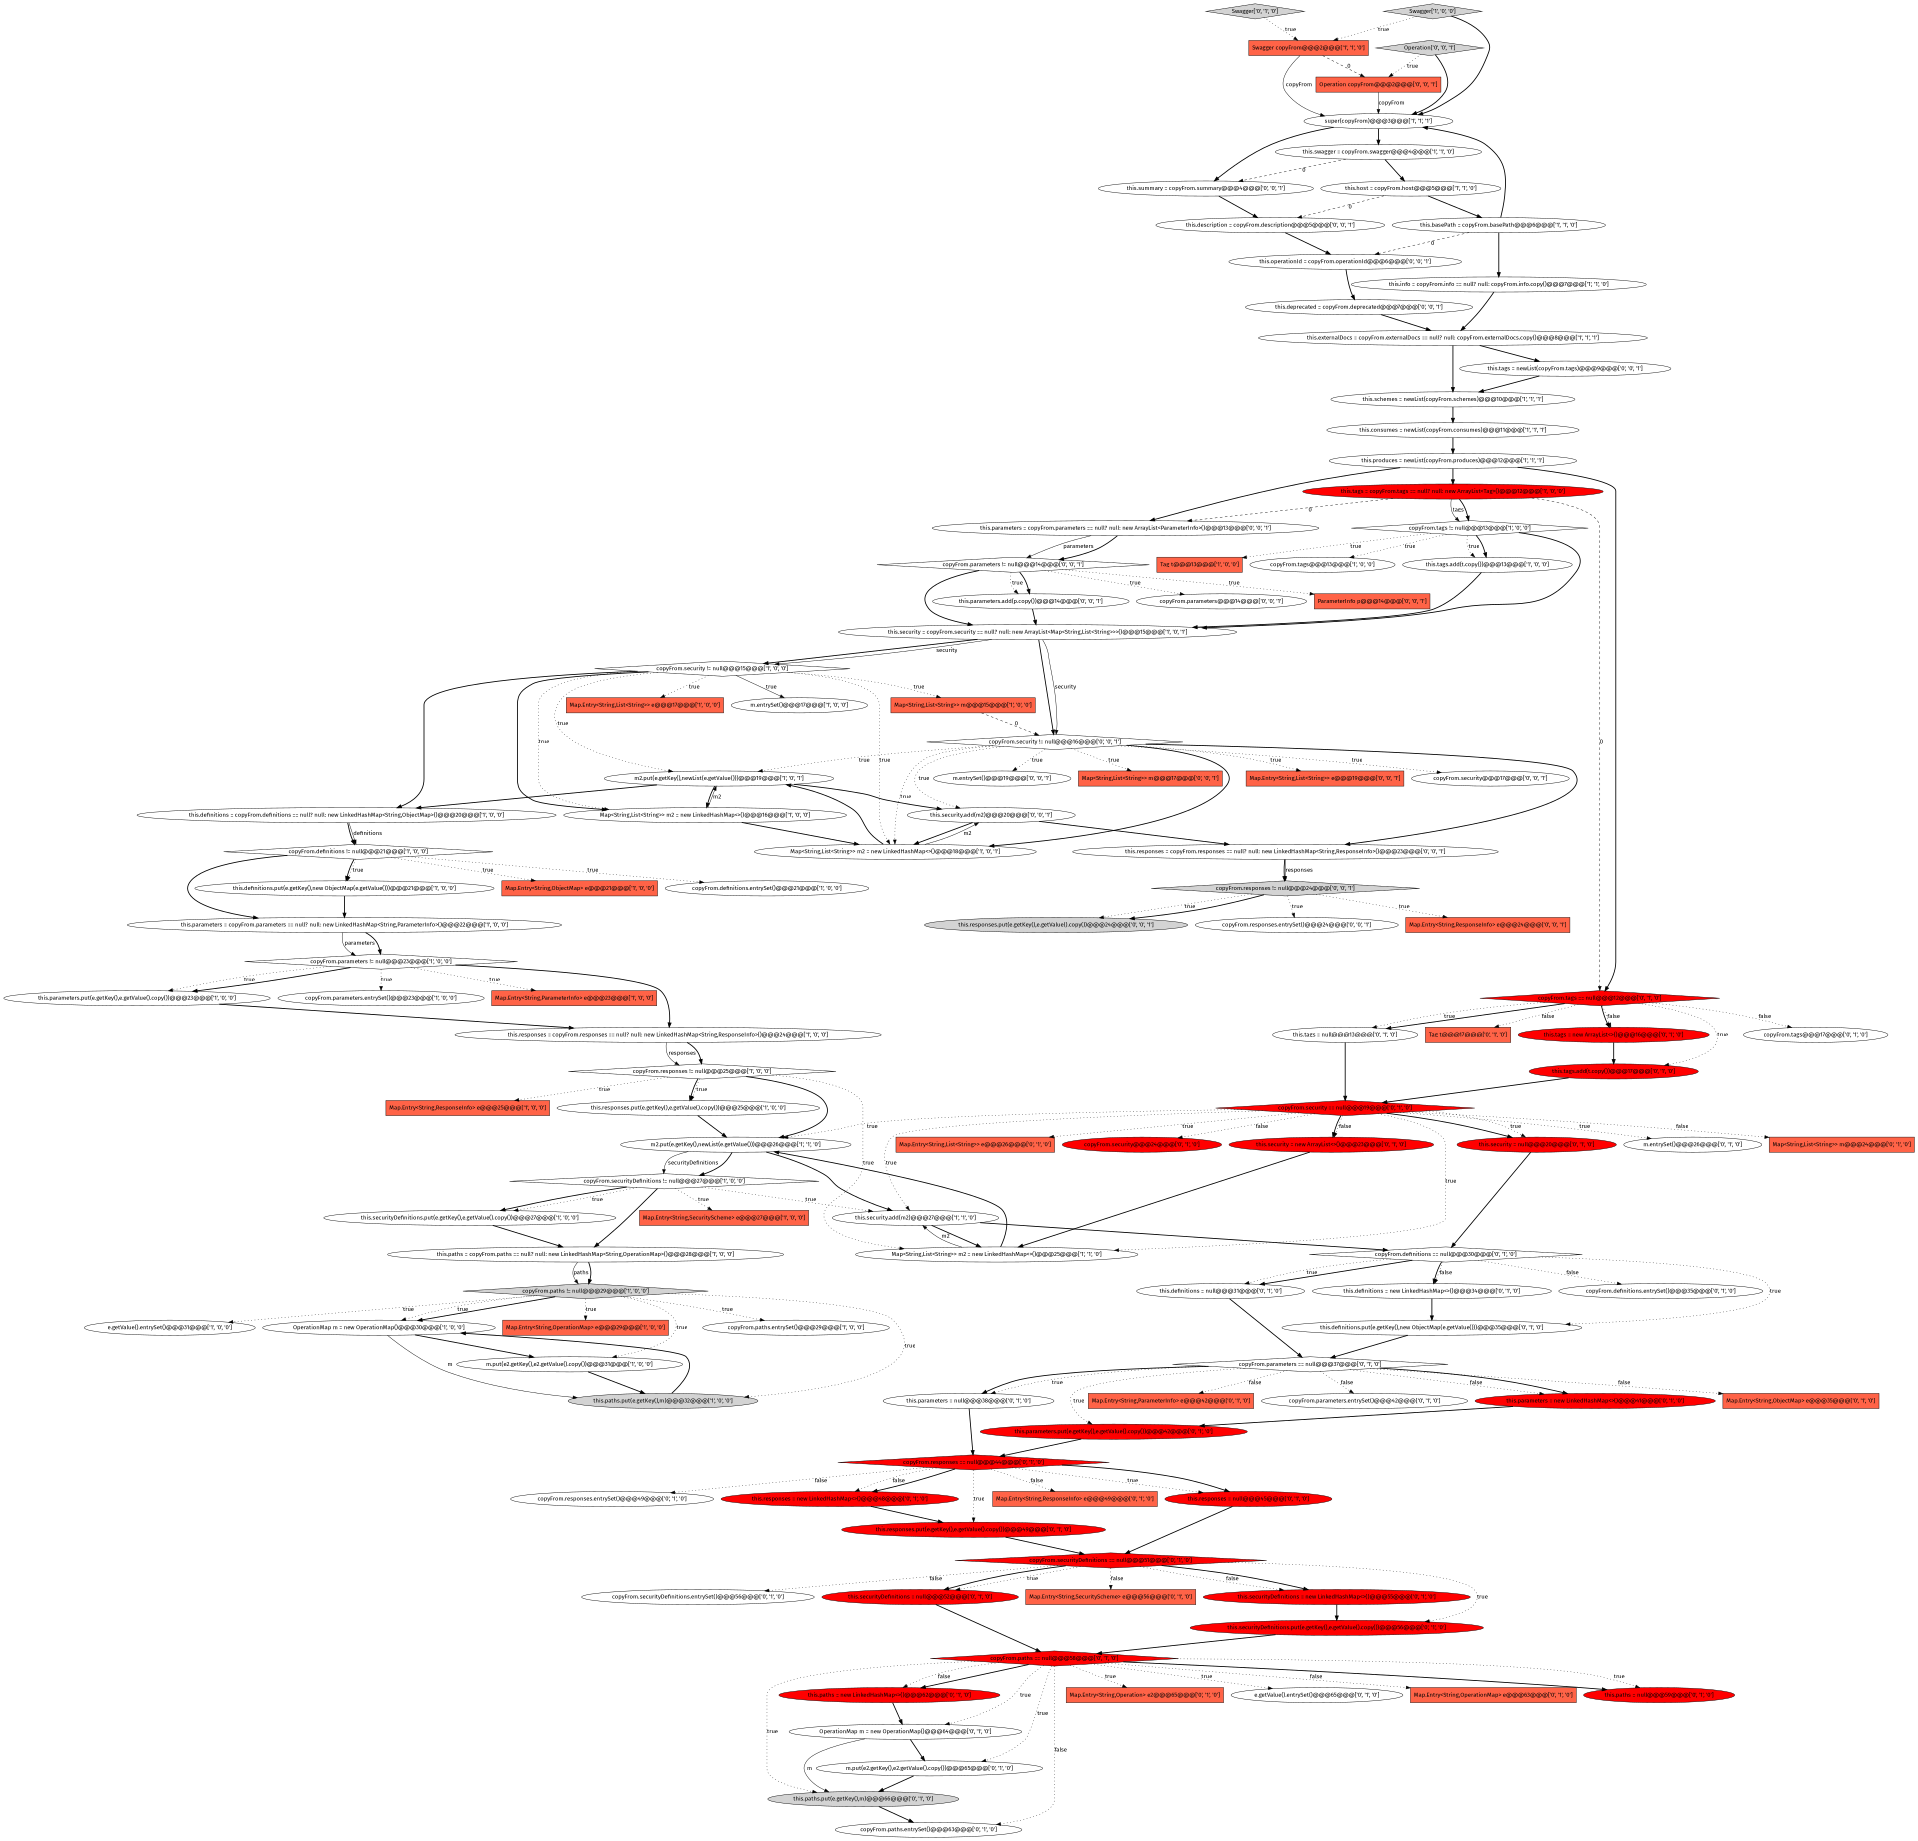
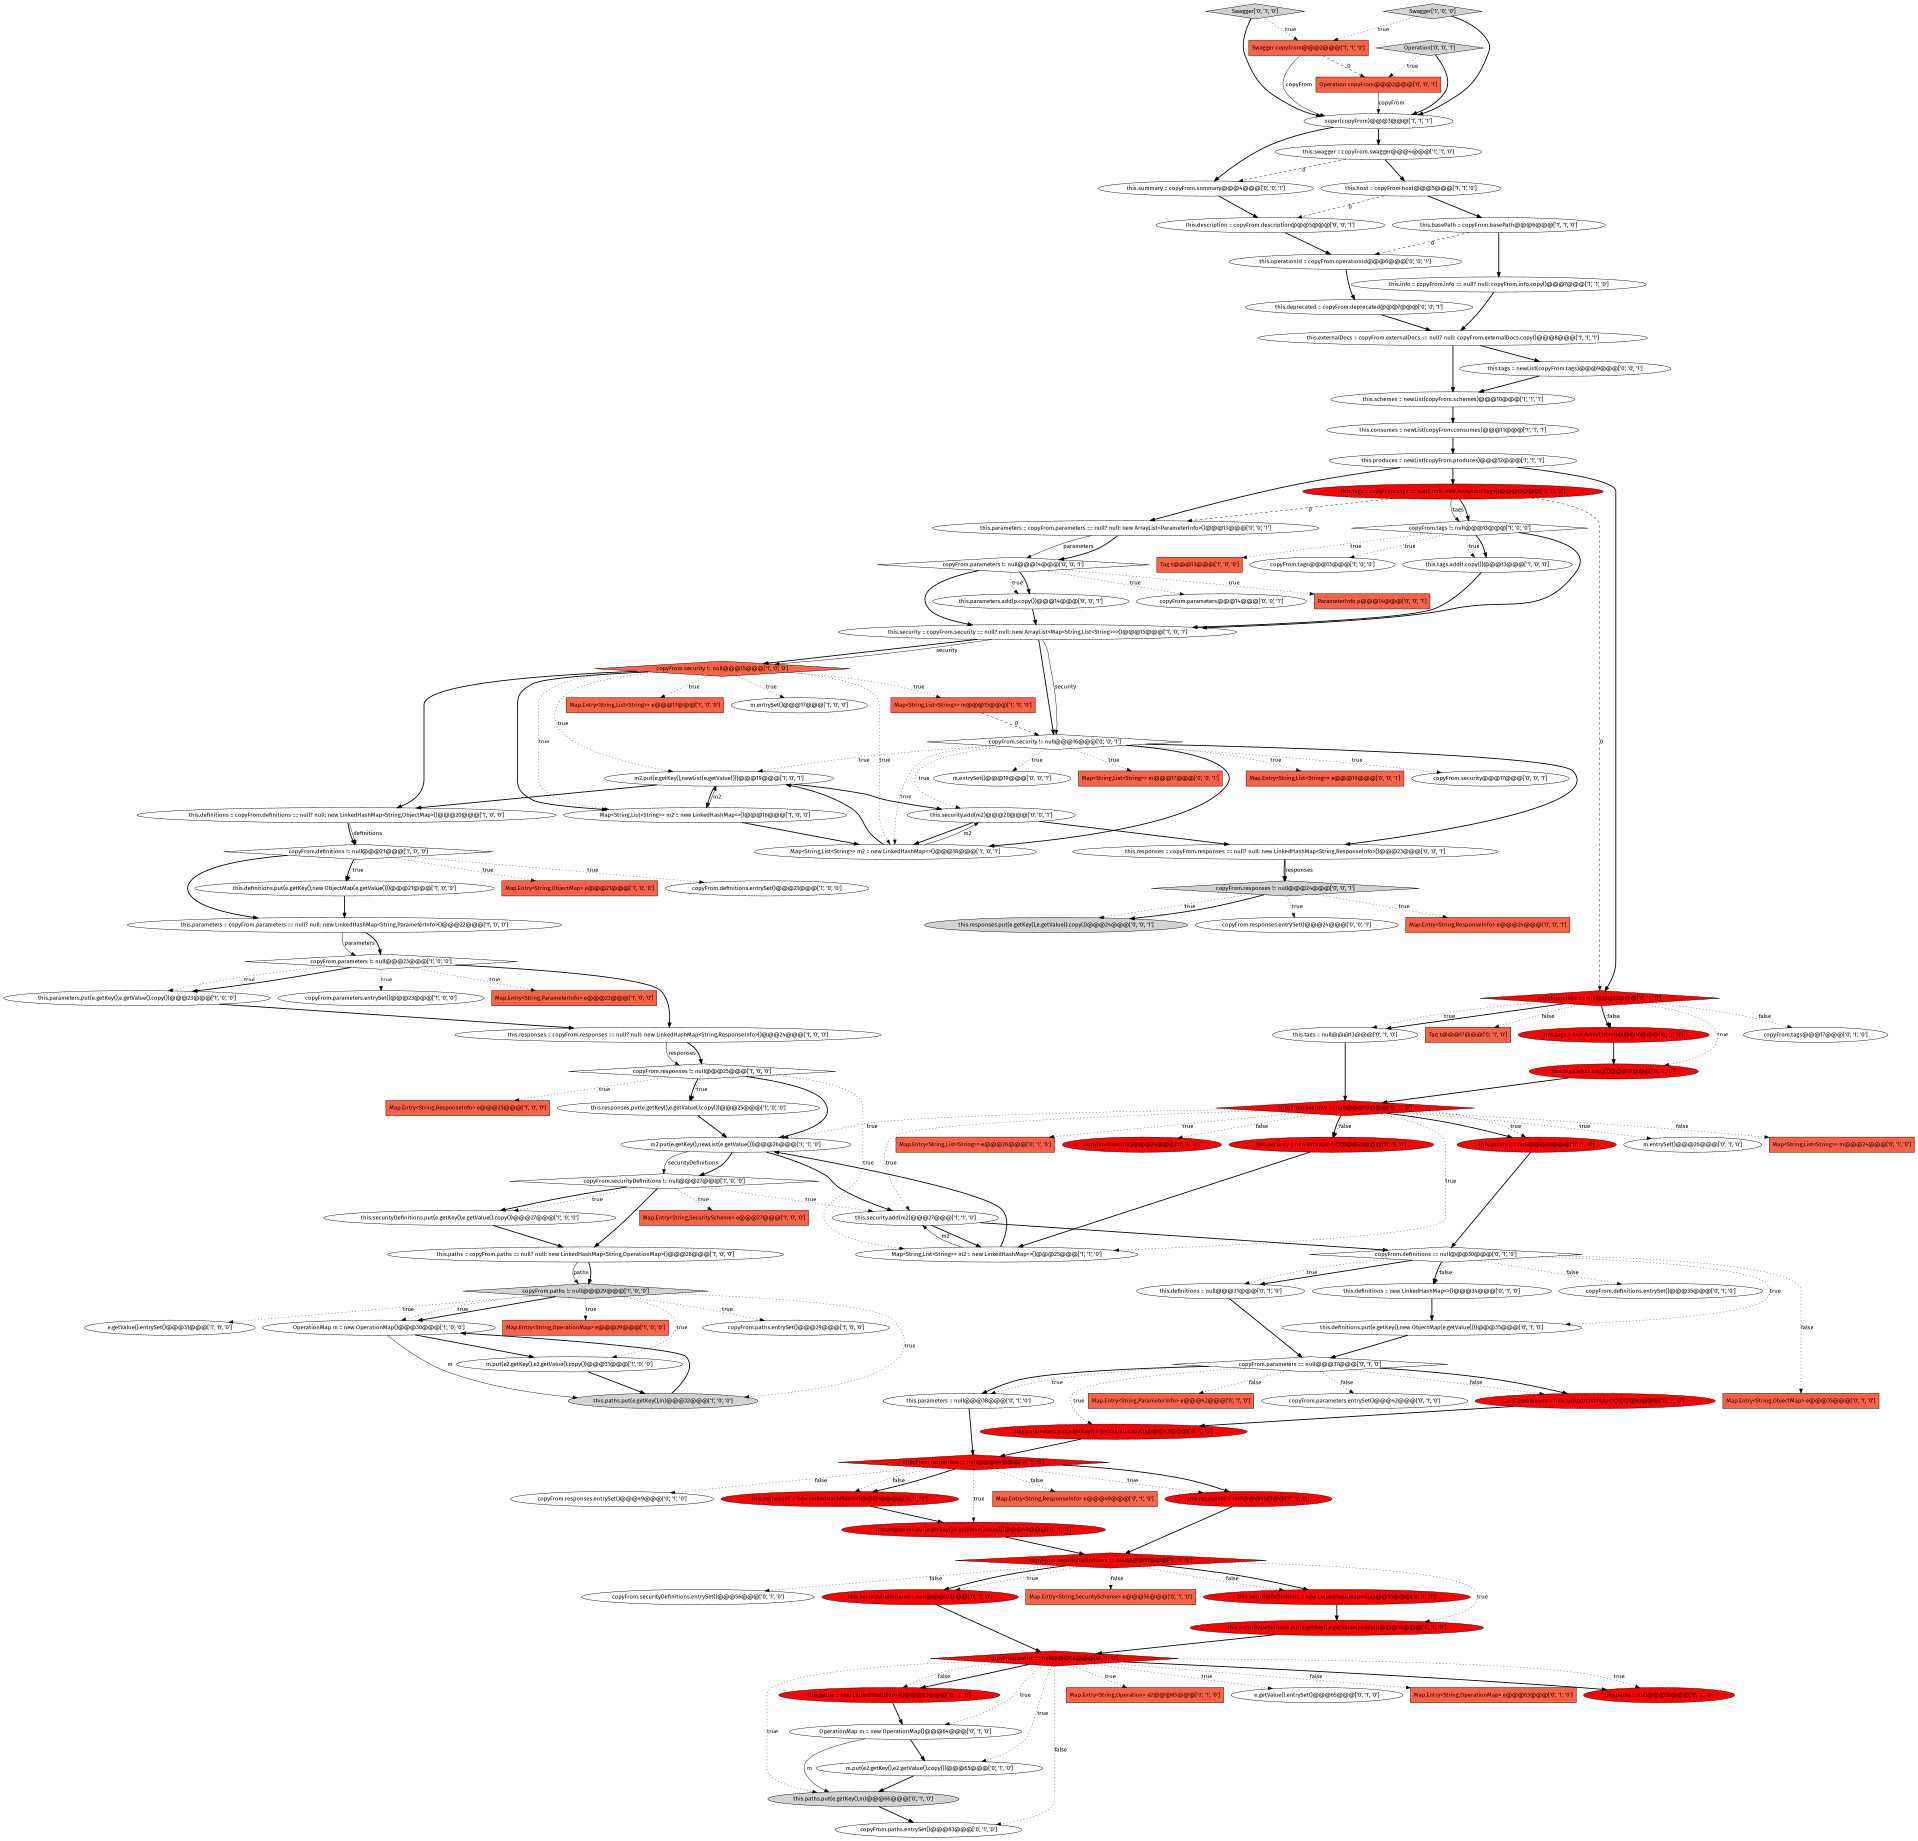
edge "this.basePath = copyFrom.basePath@@@6@@@['1', '1', '0']" -> "super(copyFrom)@@@3@@@['1', '1', '1']": now "Swagger['0', '1', '0']" -> "super(copyFrom)@@@3@@@['1', '1', '1']"
node "copyFrom.security != null@@@15@@@['1', '0', '0']": fillcolor white -> tomato
edge "copyFrom.security != null@@@15@@@['1', '0', '0']" -> "m.entrySet()@@@17@@@['1', '0', '0']": style solid -> dotted
edge "copyFrom.parameters == null@@@37@@@['0', '1', '0']" -> "Map.Entry<String,ObjectMap> e@@@35@@@['0', '1', '0']": now "copyFrom.definitions == null@@@30@@@['0', '1', '0']" -> "Map.Entry<String,ObjectMap> e@@@35@@@['0', '1', '0']"
